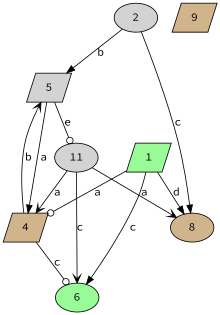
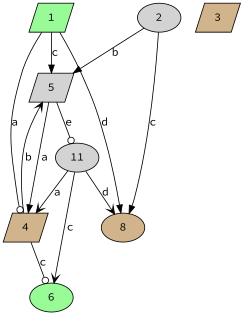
node "9": label "9" -> "3"
edge "11" -> "8": label "a" -> "d"
edge "1" -> "6": now "1" -> "5"
